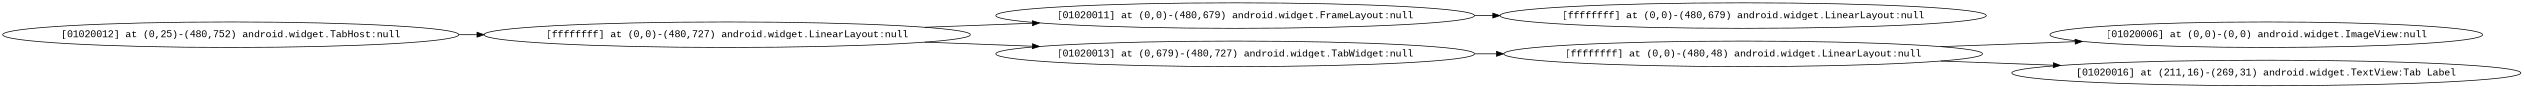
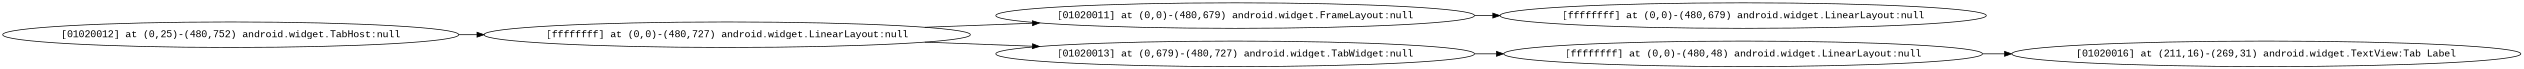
node "[01020006] at (0,0)-(0,0) android.widget.ImageView:null": removed
